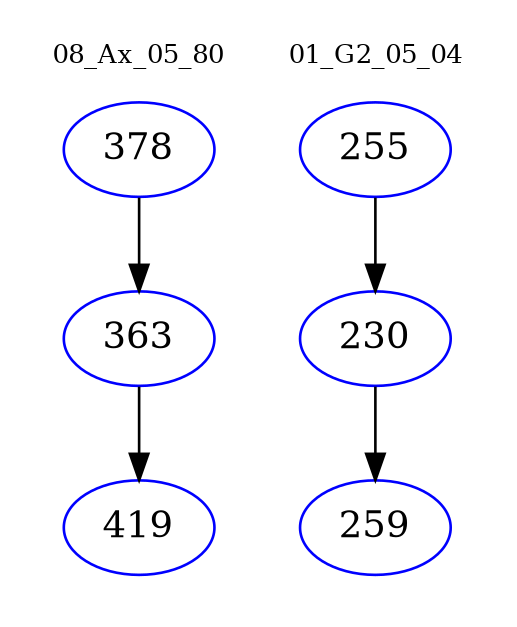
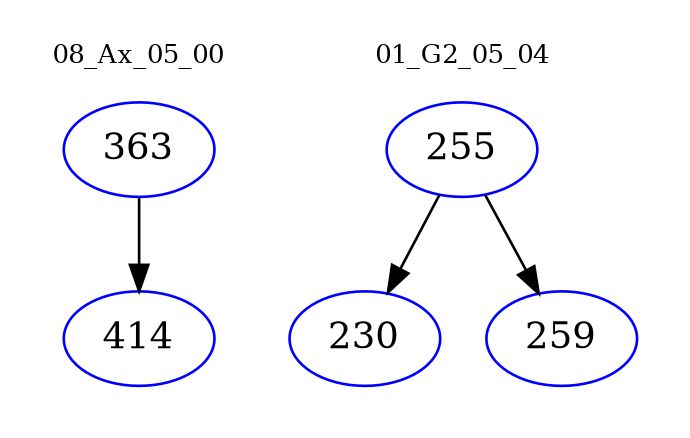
cluster "08_Ax_05_80": label "08_Ax_05_80" -> "08_Ax_05_00"
node "378": removed
edge "230" -> "259": now "255" -> "259"
node "419": label "419" -> "414"
